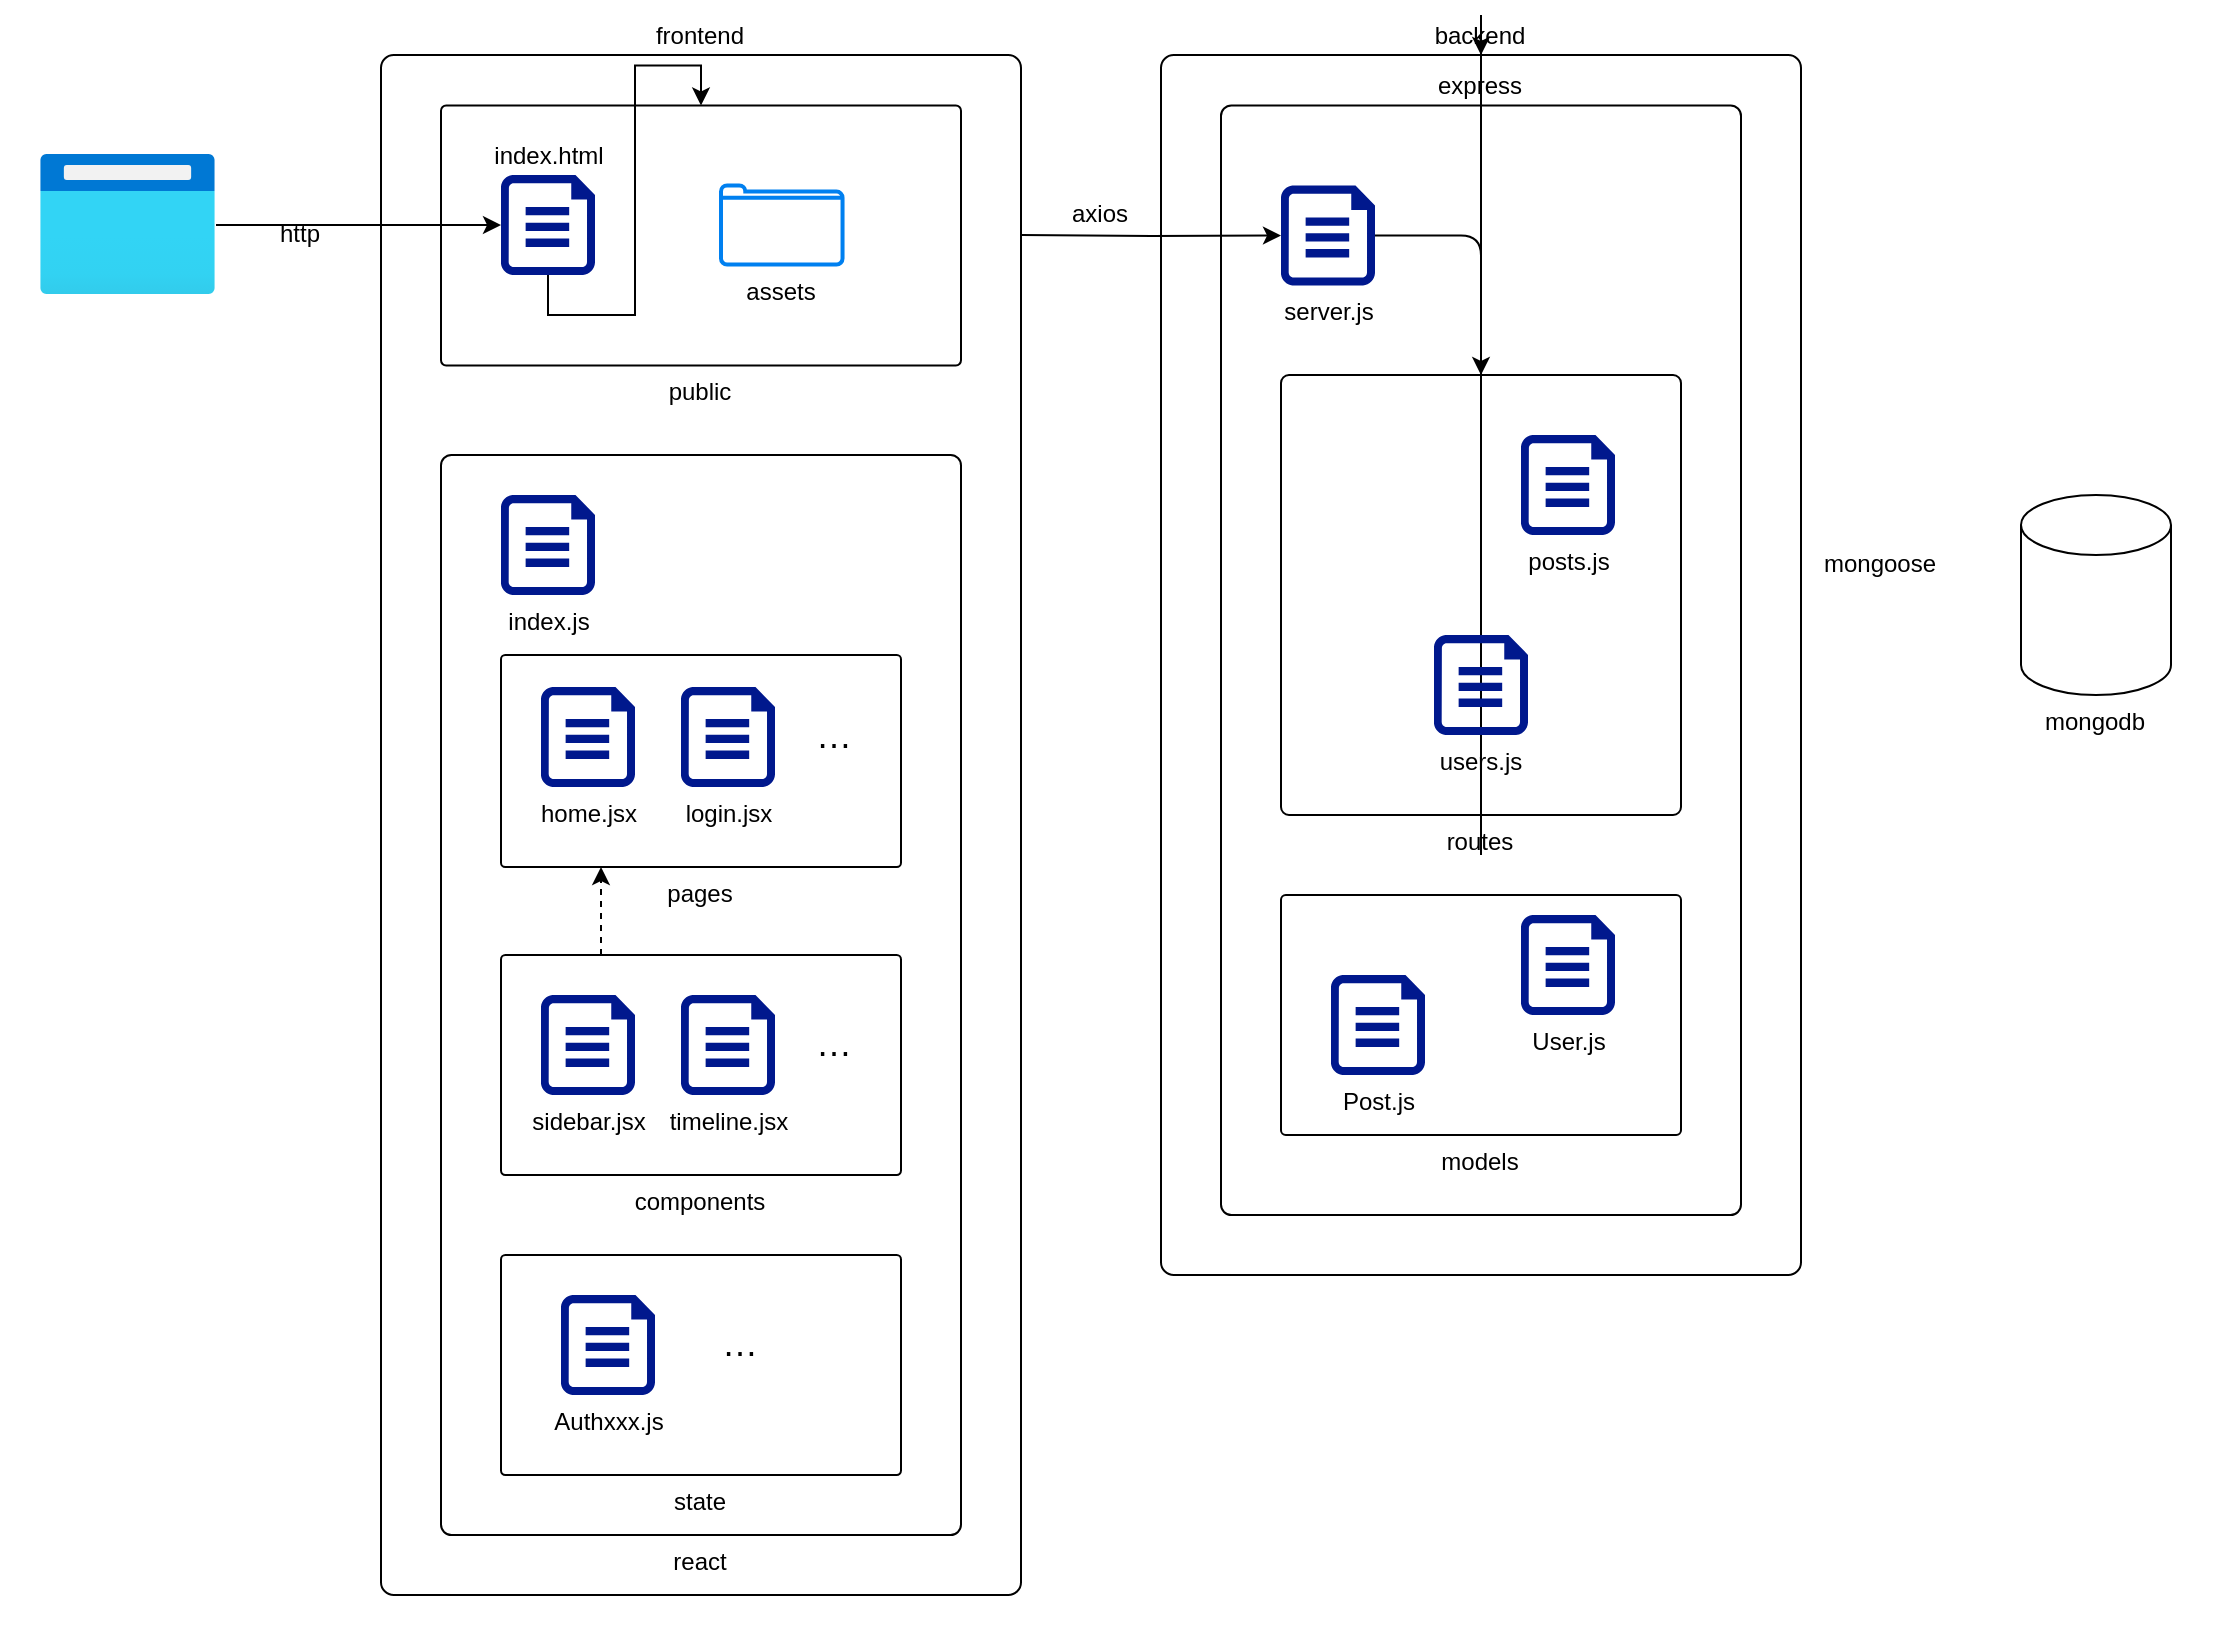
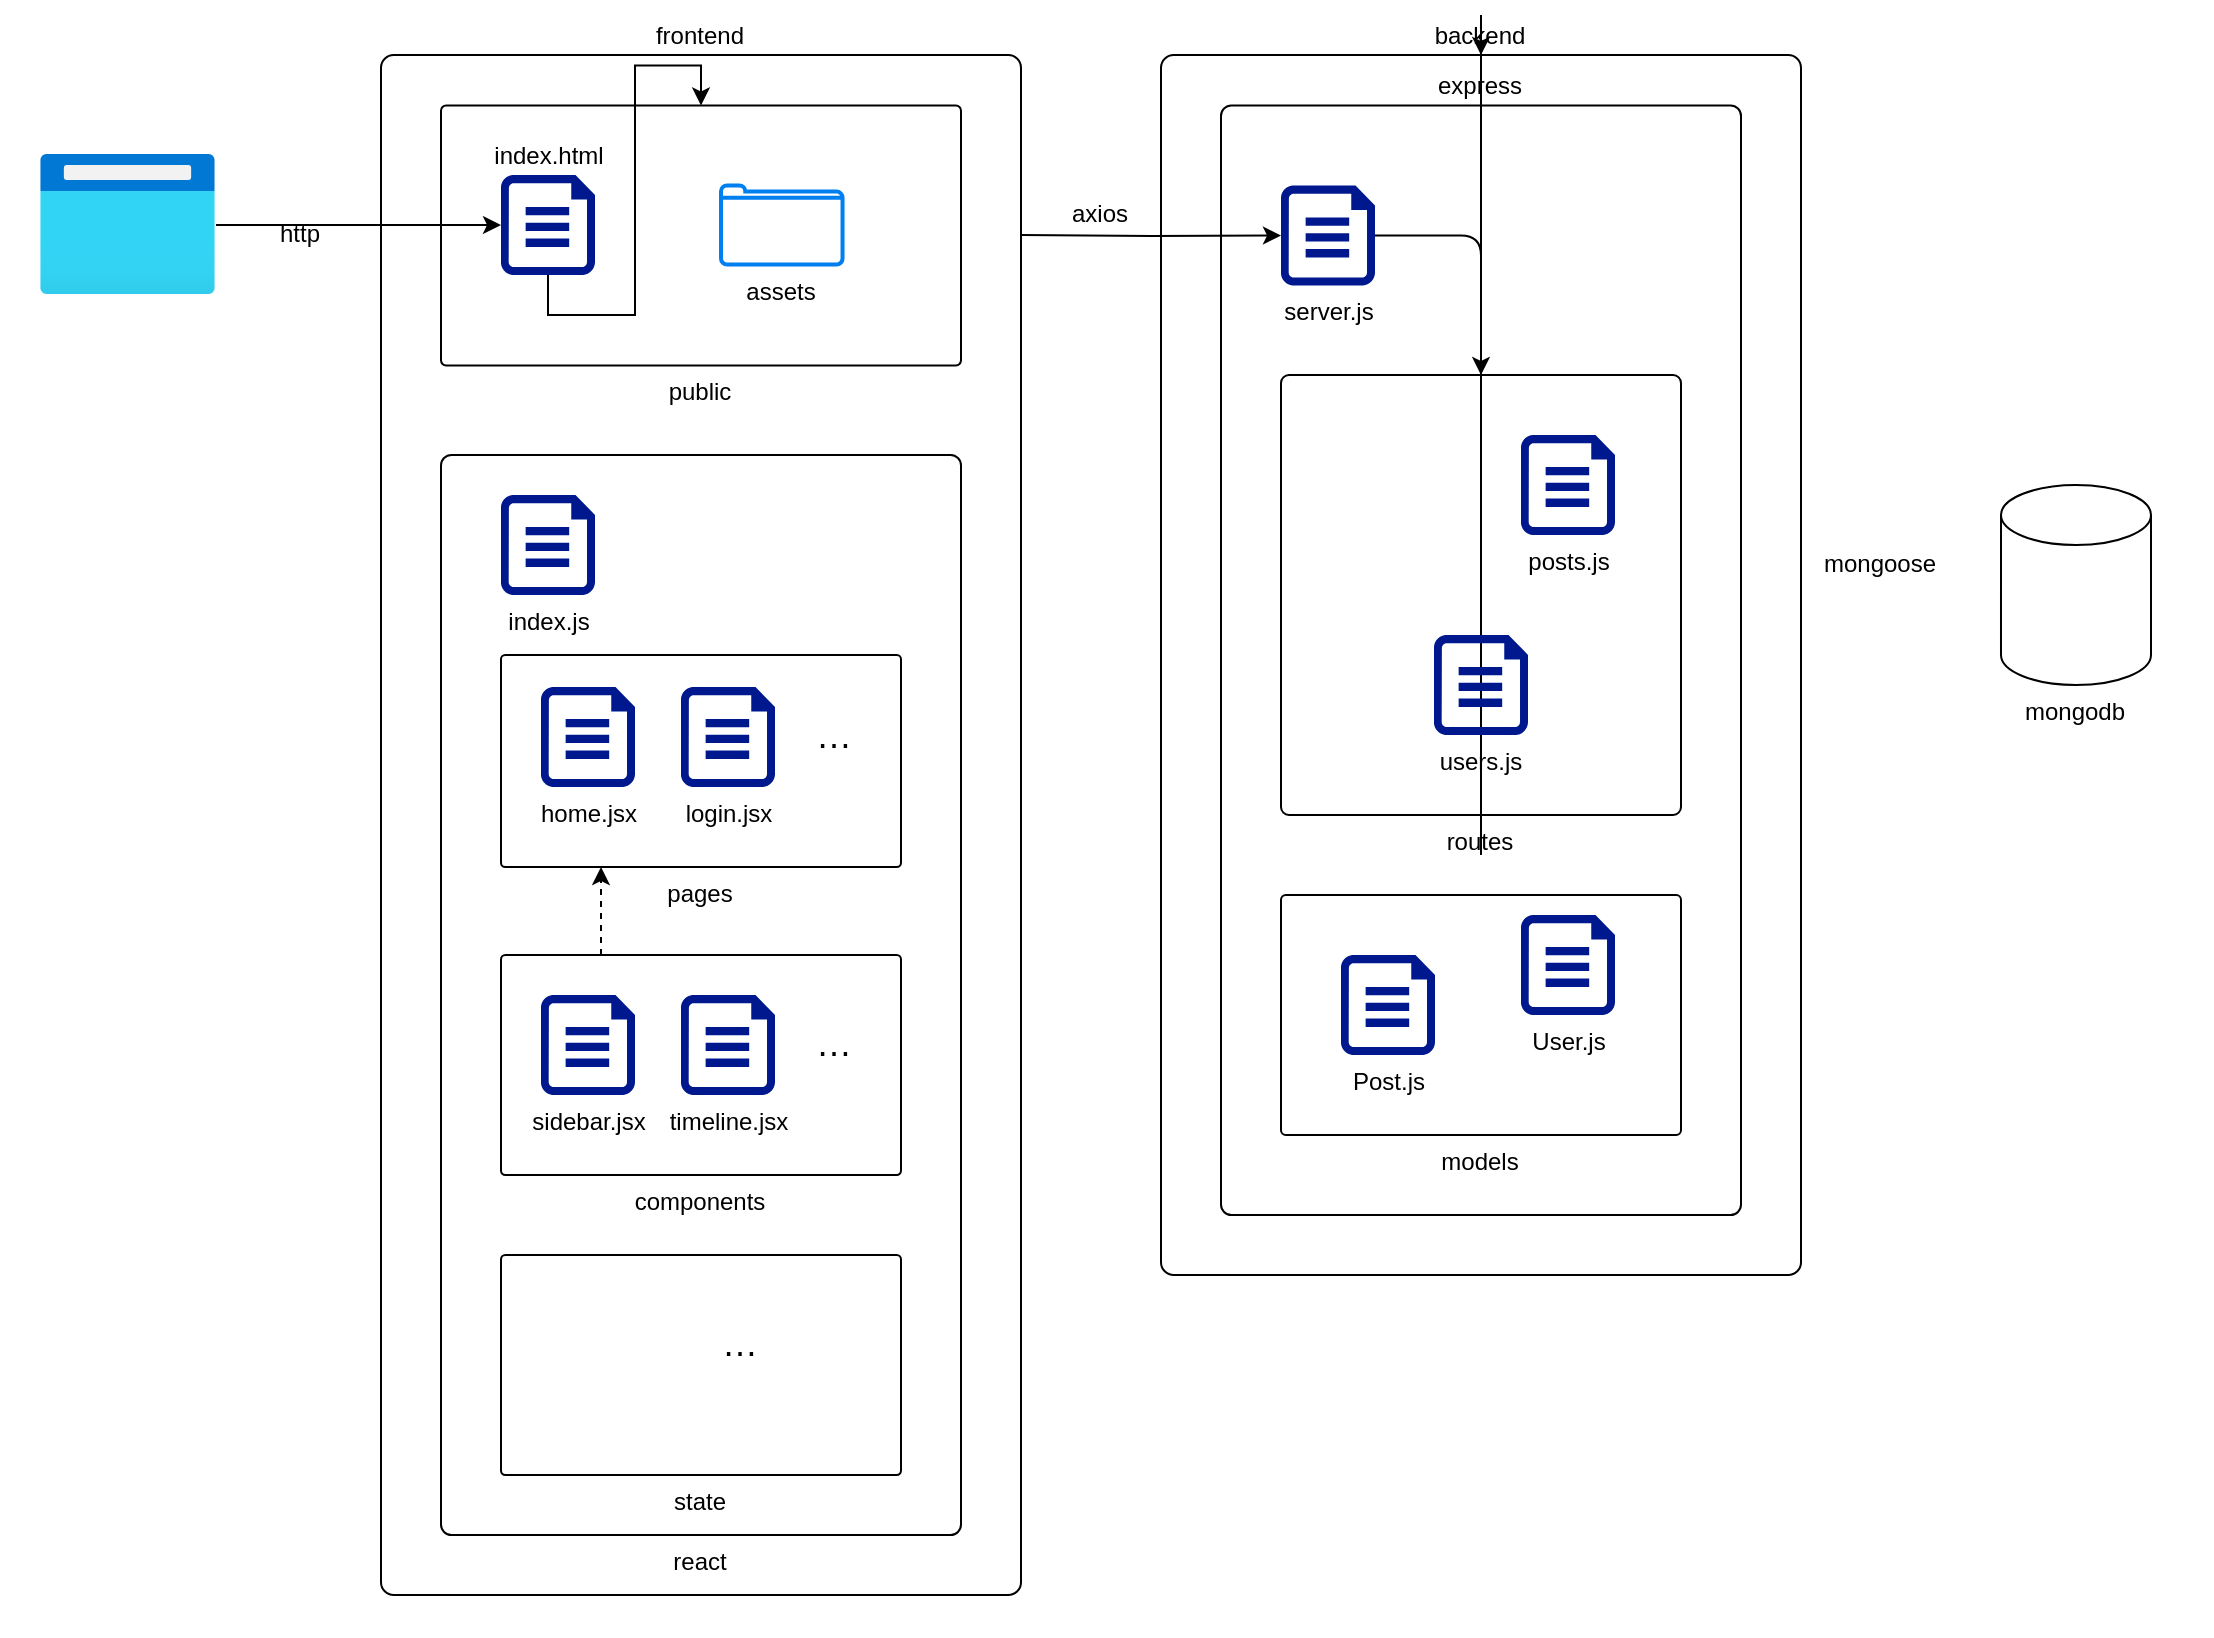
node "mongodb": moved (2096, 595) -> (2076, 585)
node "Post.js": moved (1378, 1025) -> (1388, 1005)
node "Authxxx.js": removed
